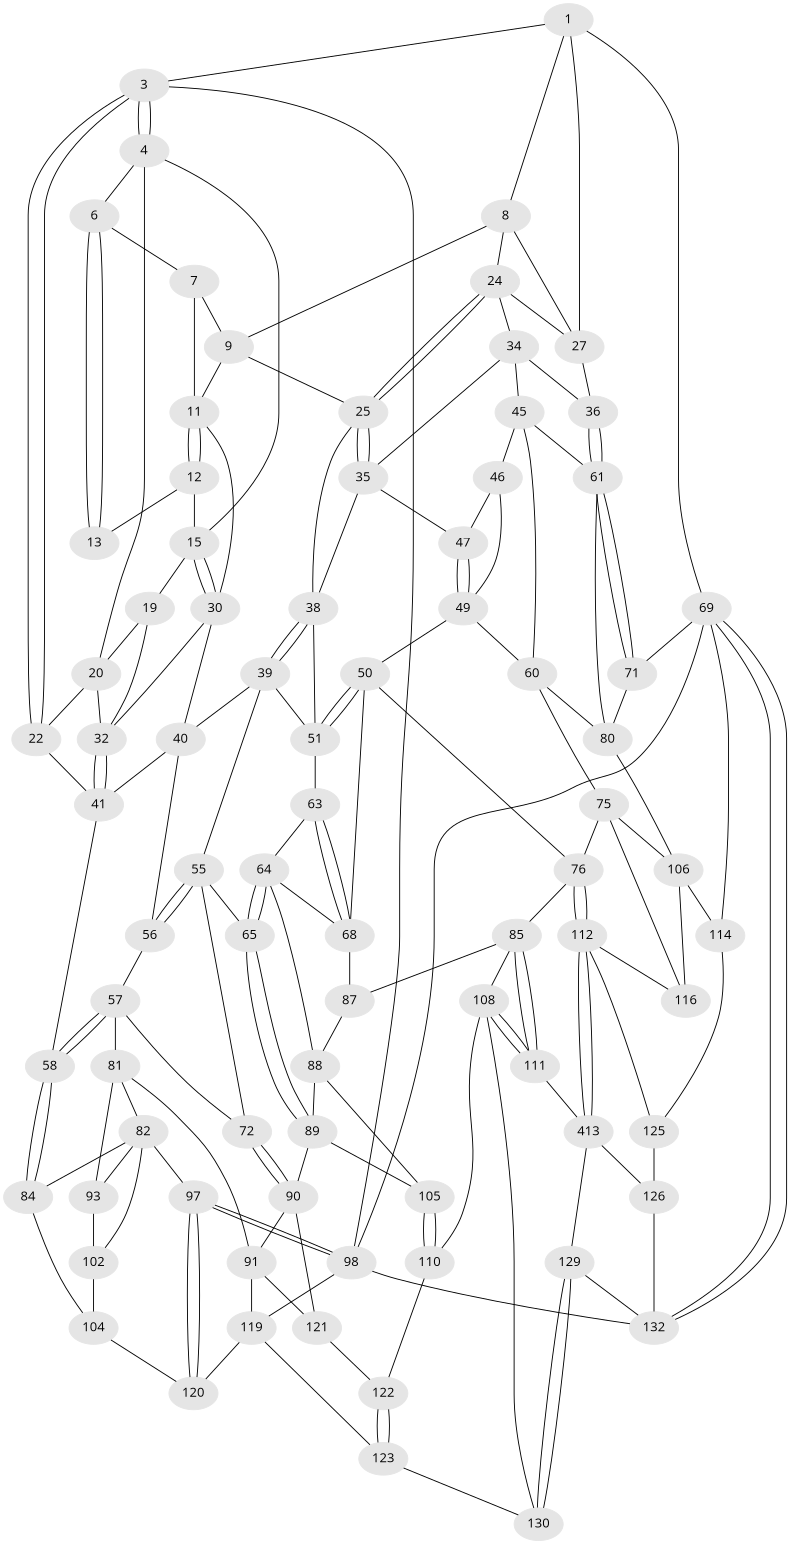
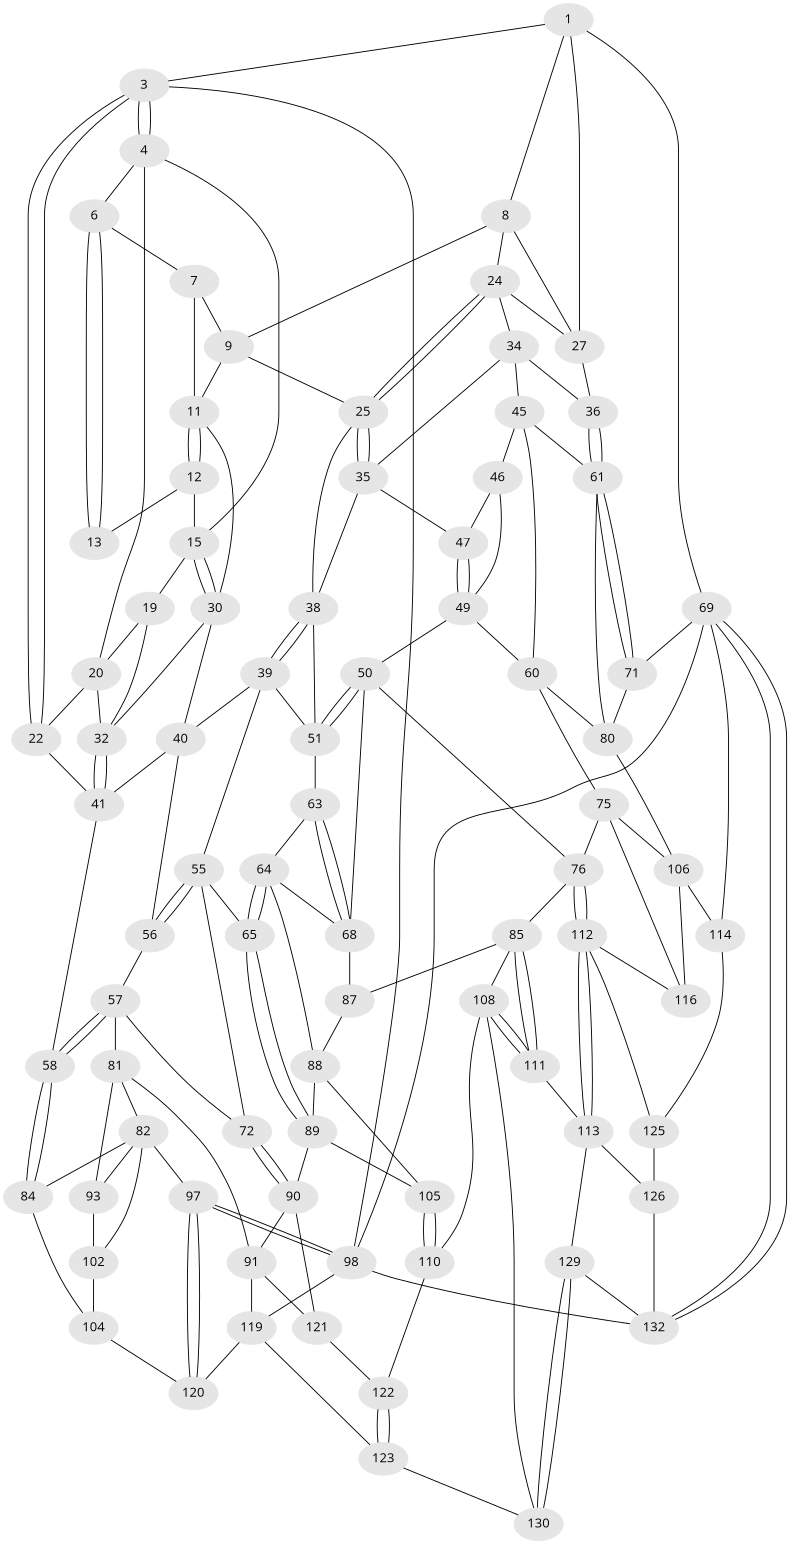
node "413": label "413" -> "113"
